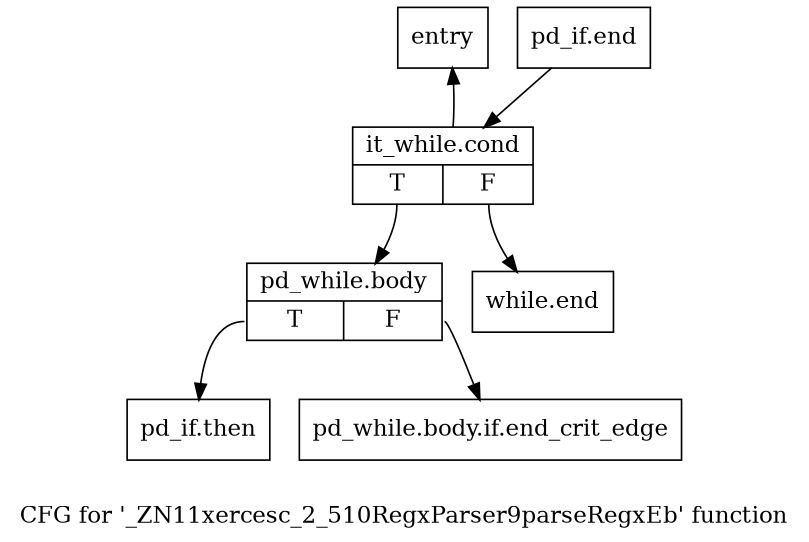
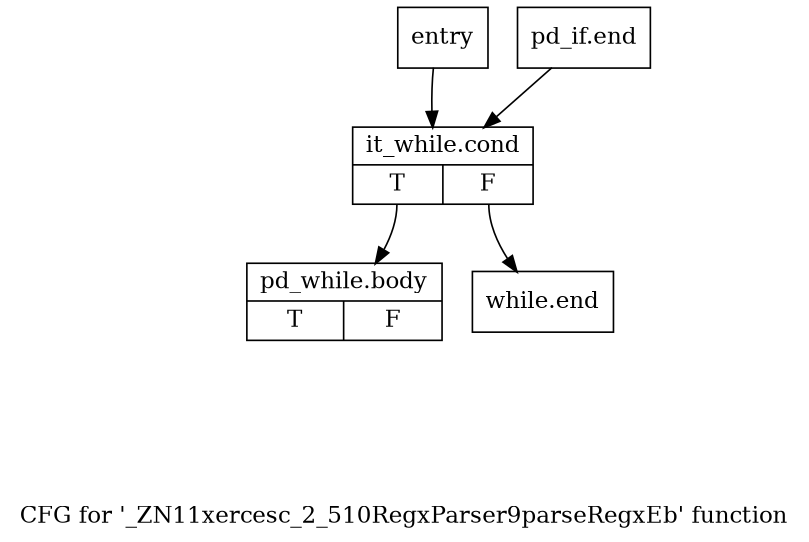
edge "it_while.cond" -> "entry": reversed
node "pd_if.then": removed
node "pd_while.body.if.end_crit_edge": removed
